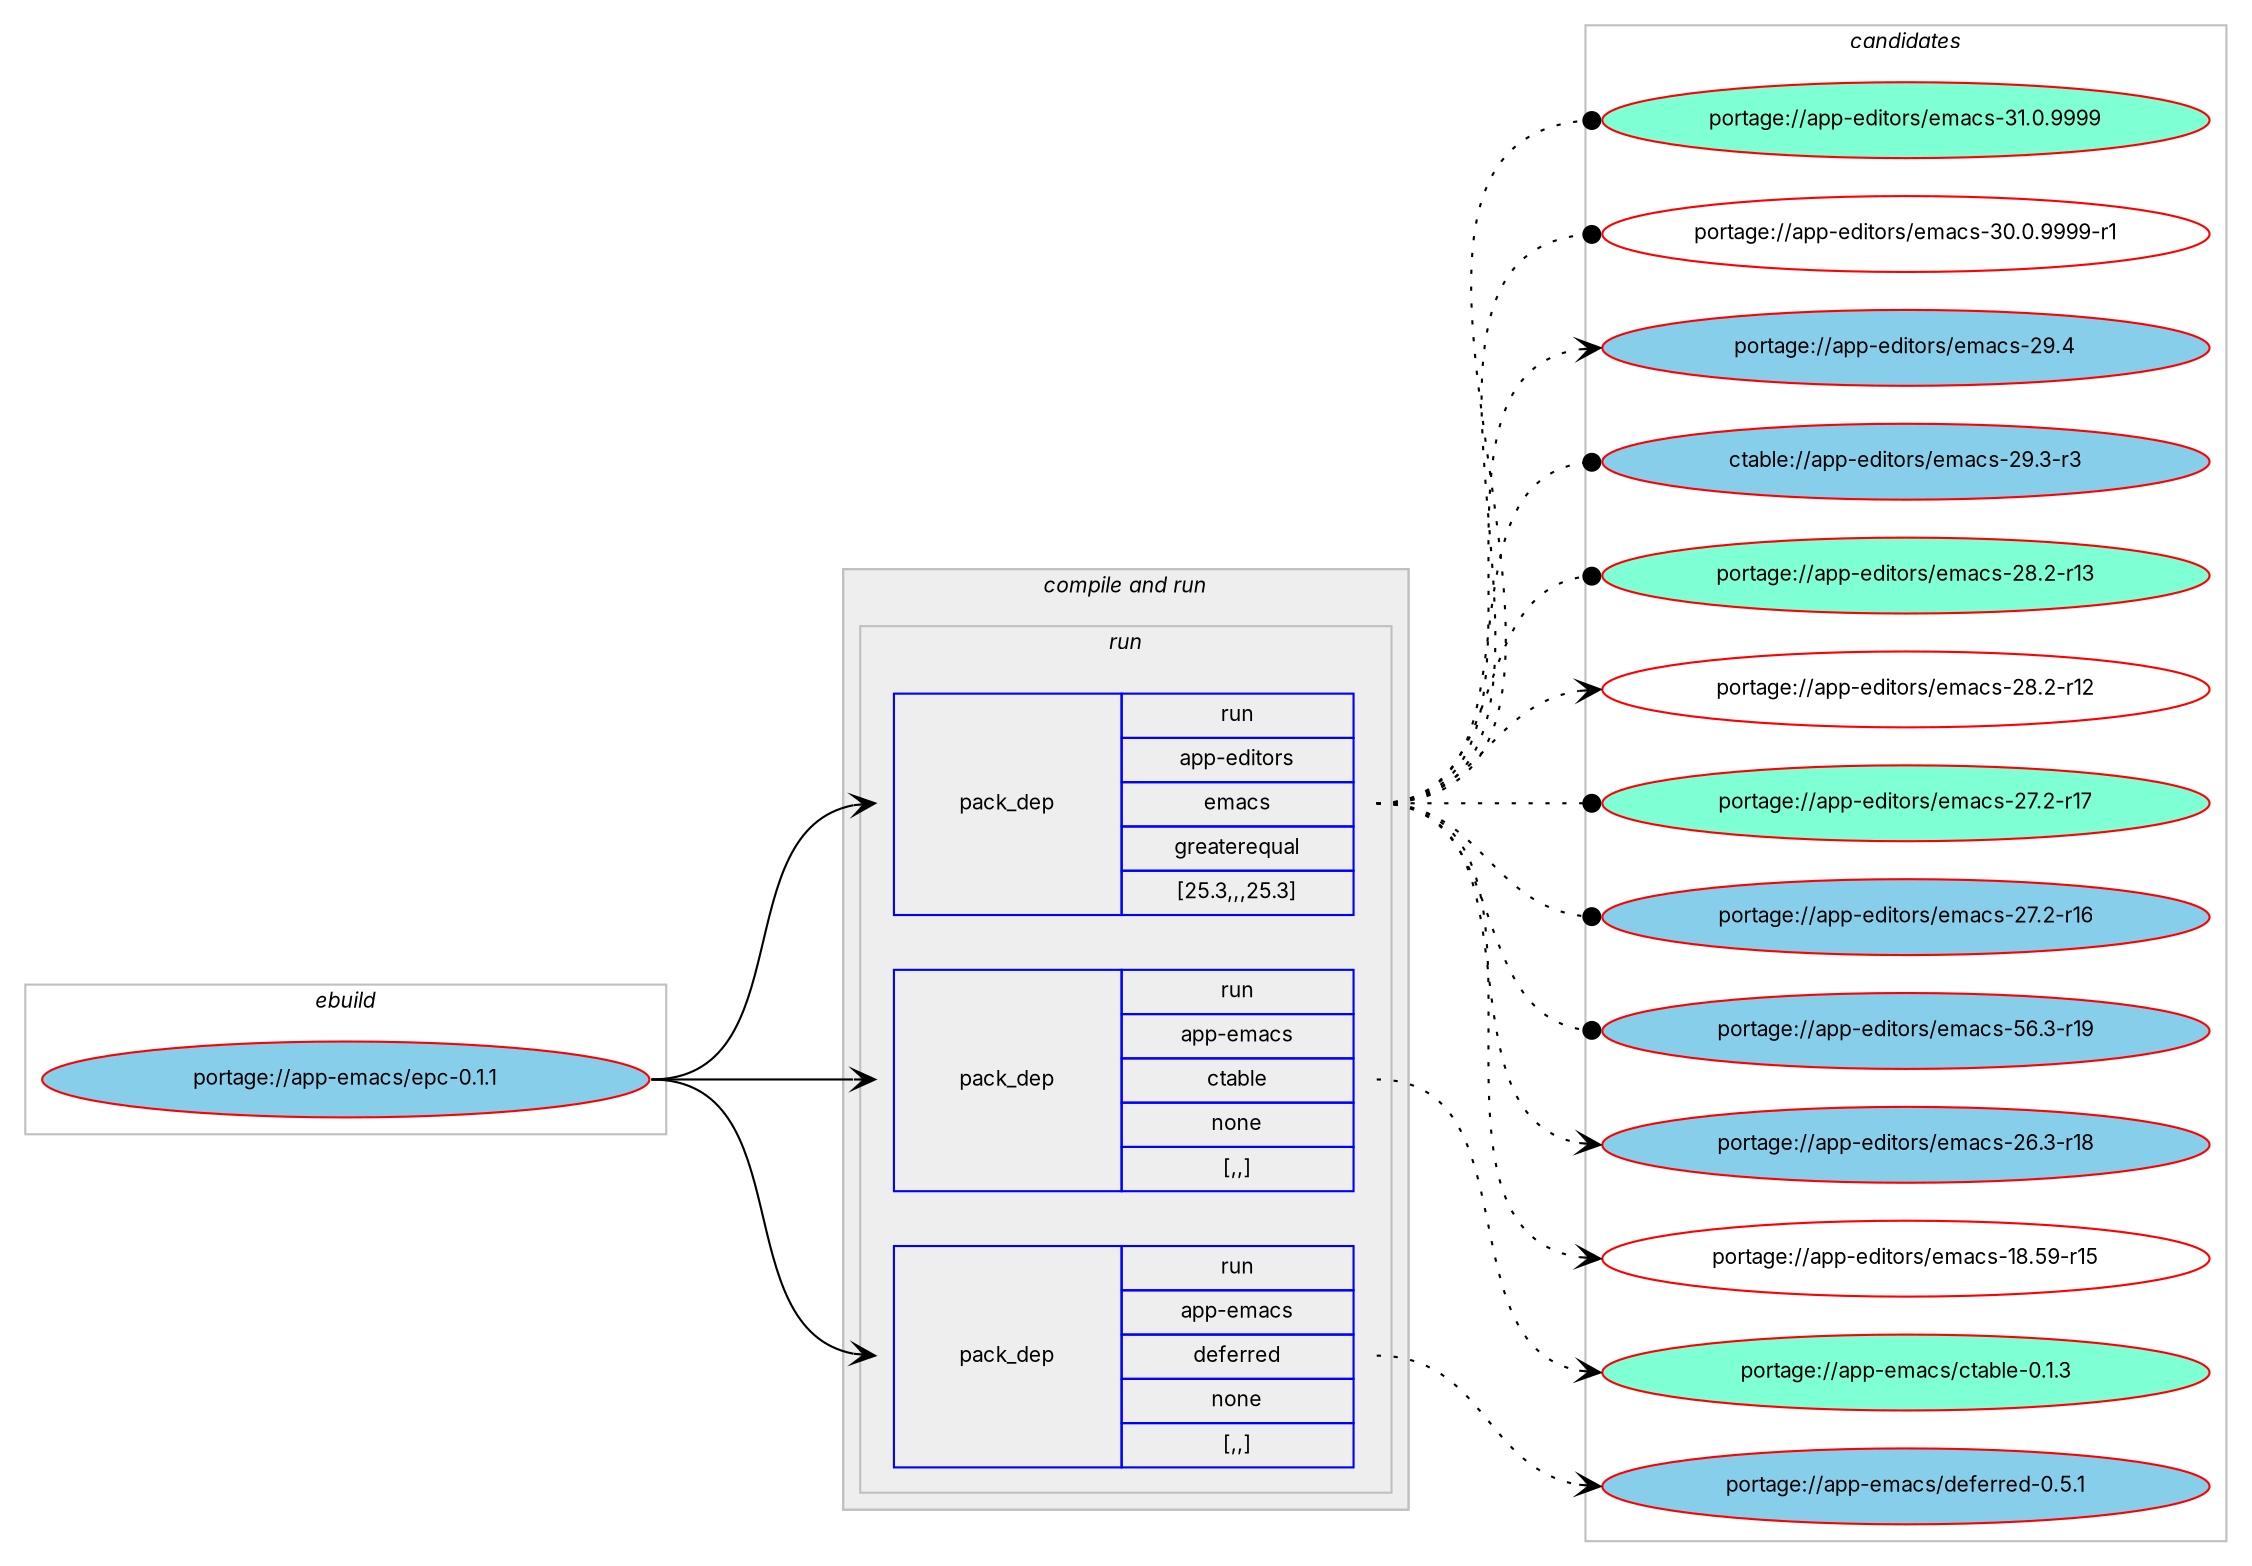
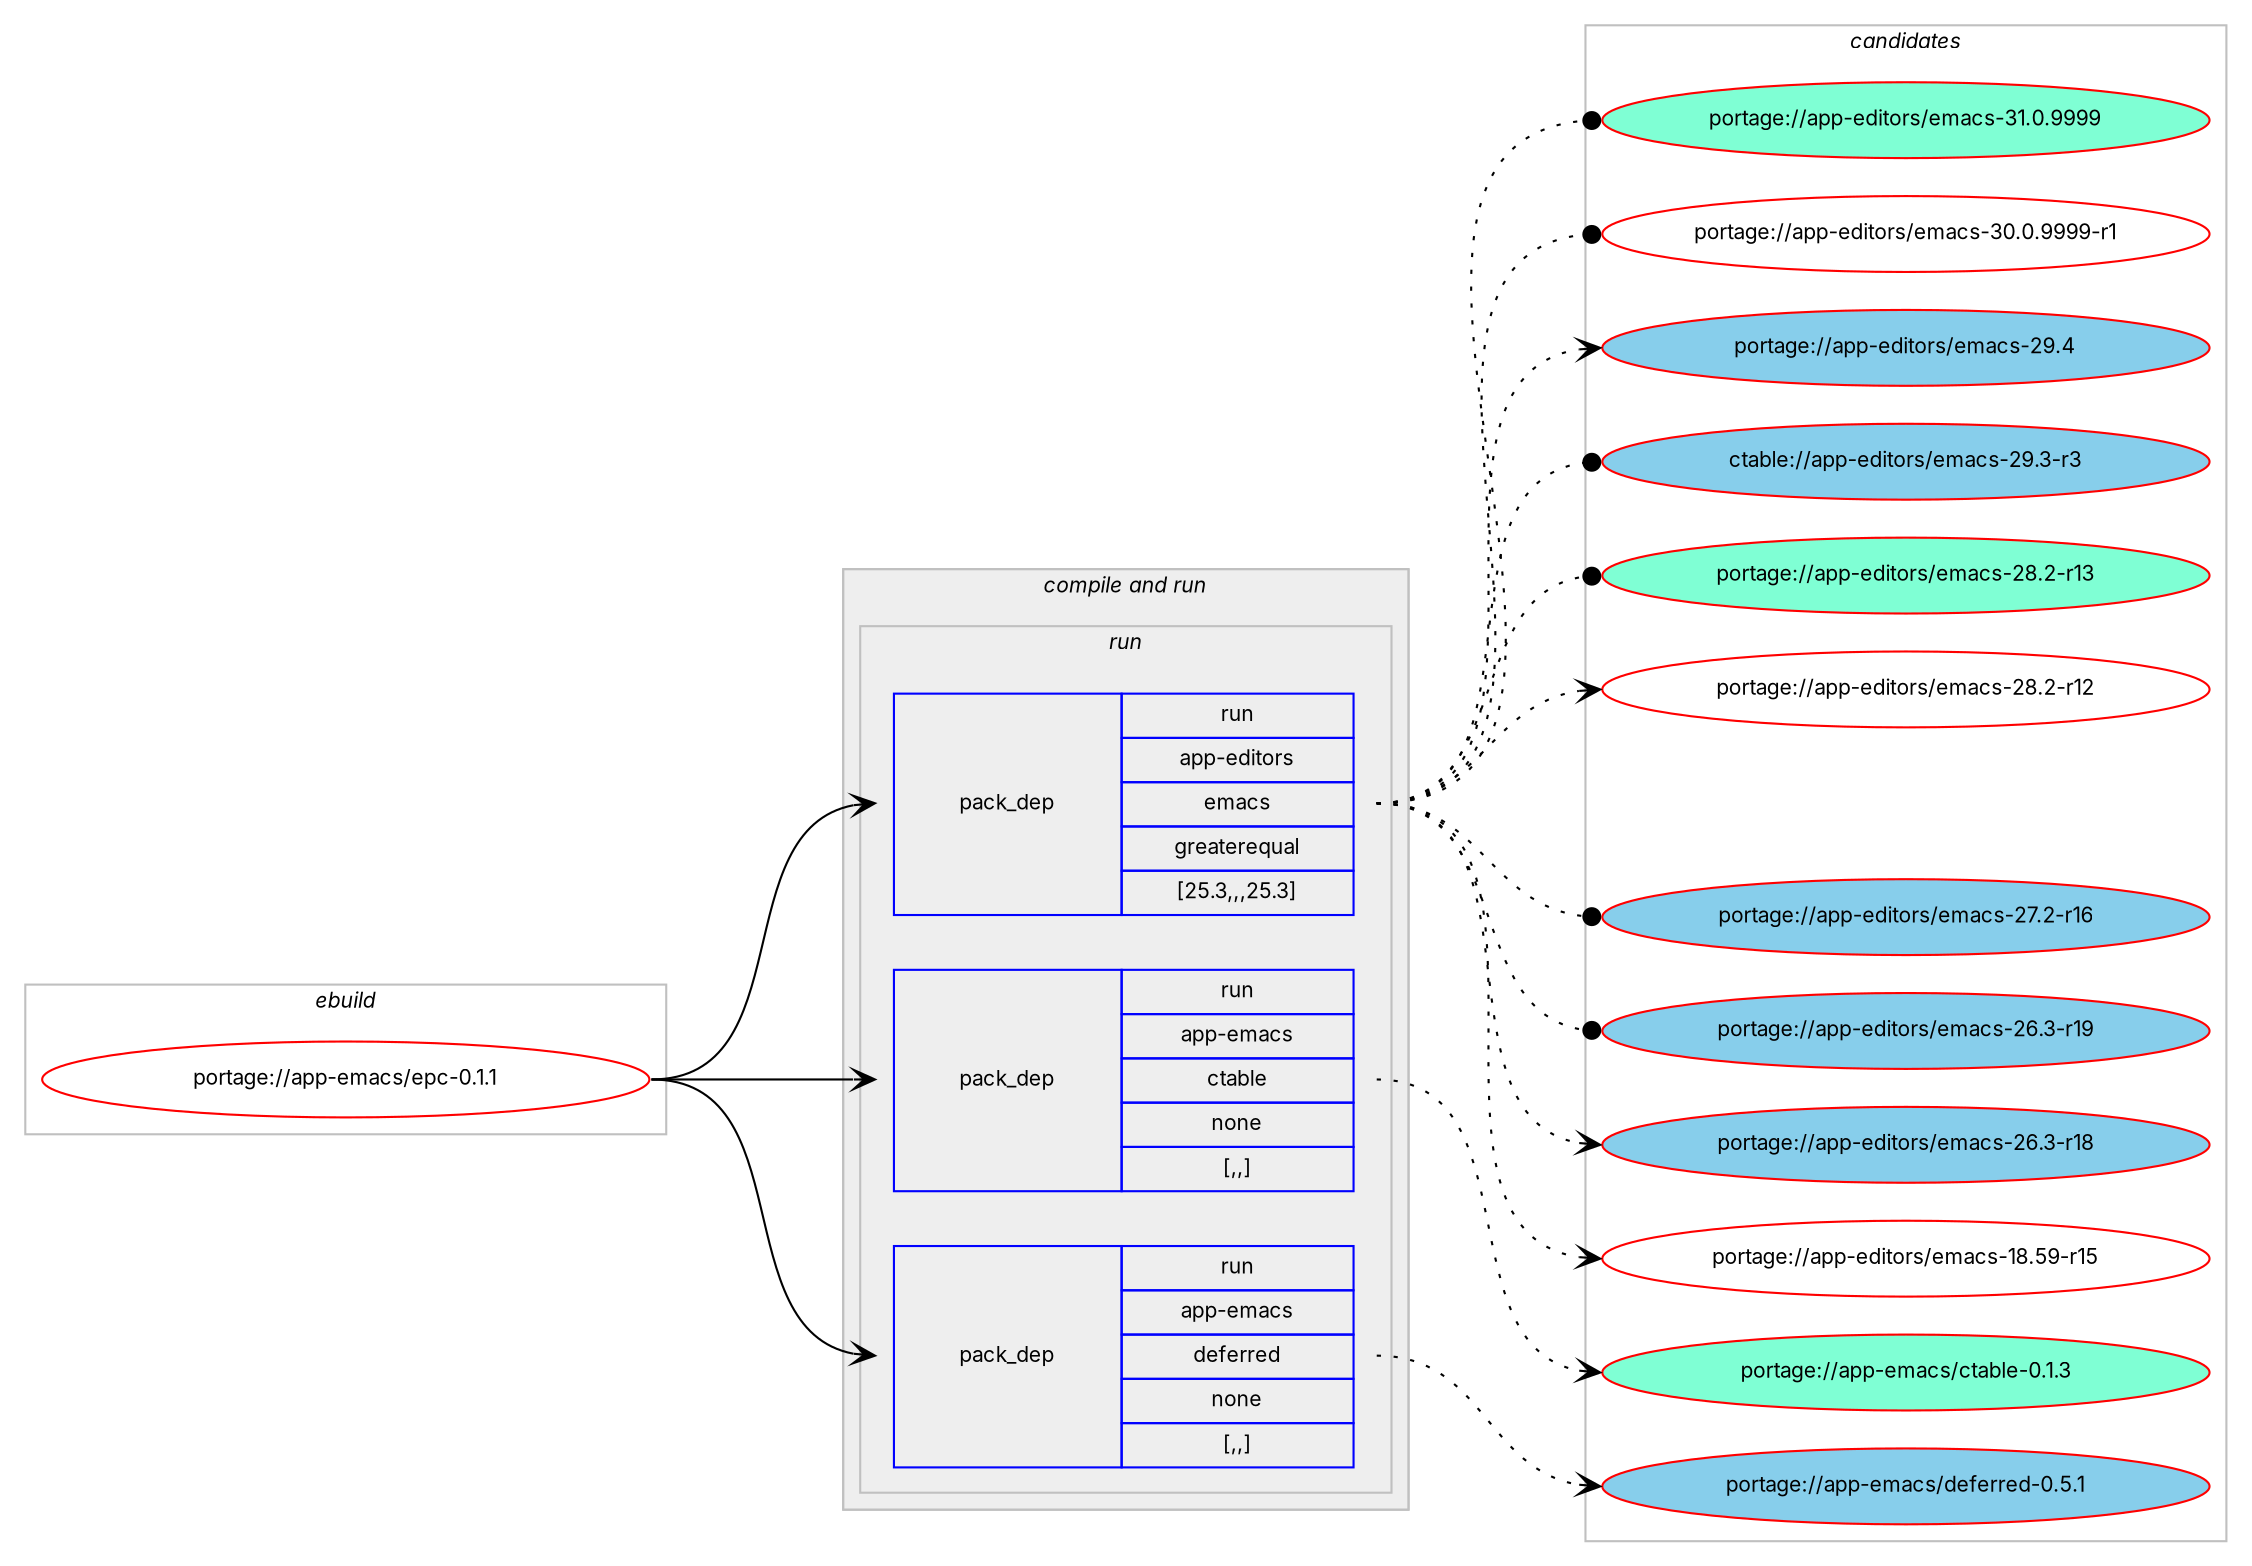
node "portage://app-editors/emacs-27.2-r17": removed
node "portage://app-editors/emacs-56.3-r19": label "portage://app-editors/emacs-56.3-r19" -> "portage://app-editors/emacs-26.3-r19"
node "portage://app-emacs/epc-0.1.1": fillcolor skyblue -> white
